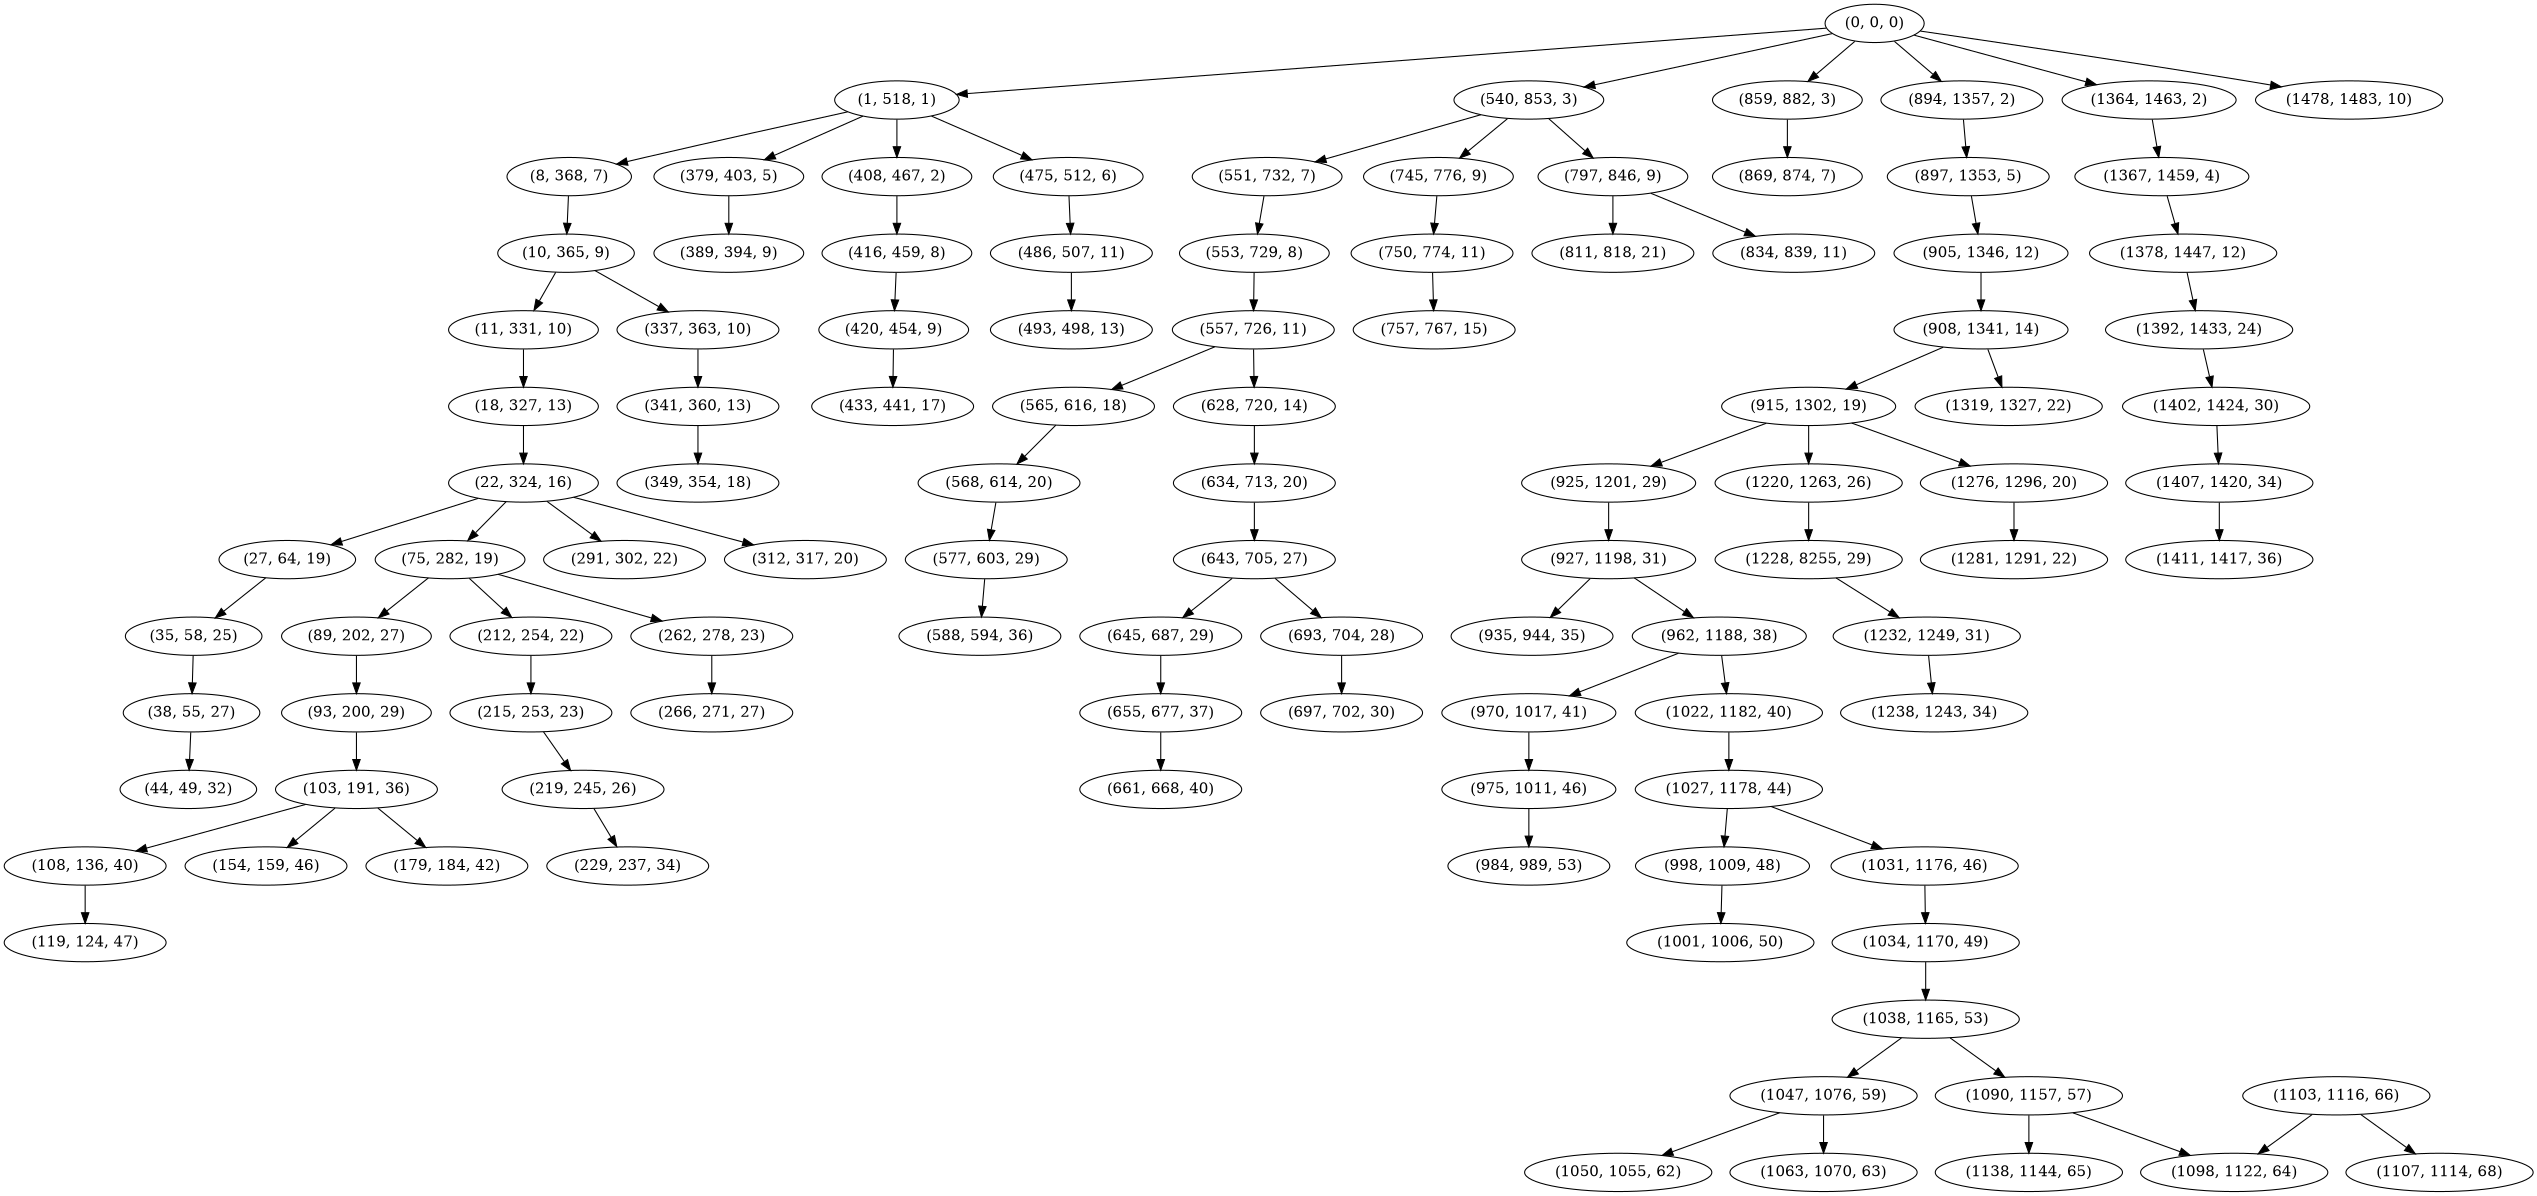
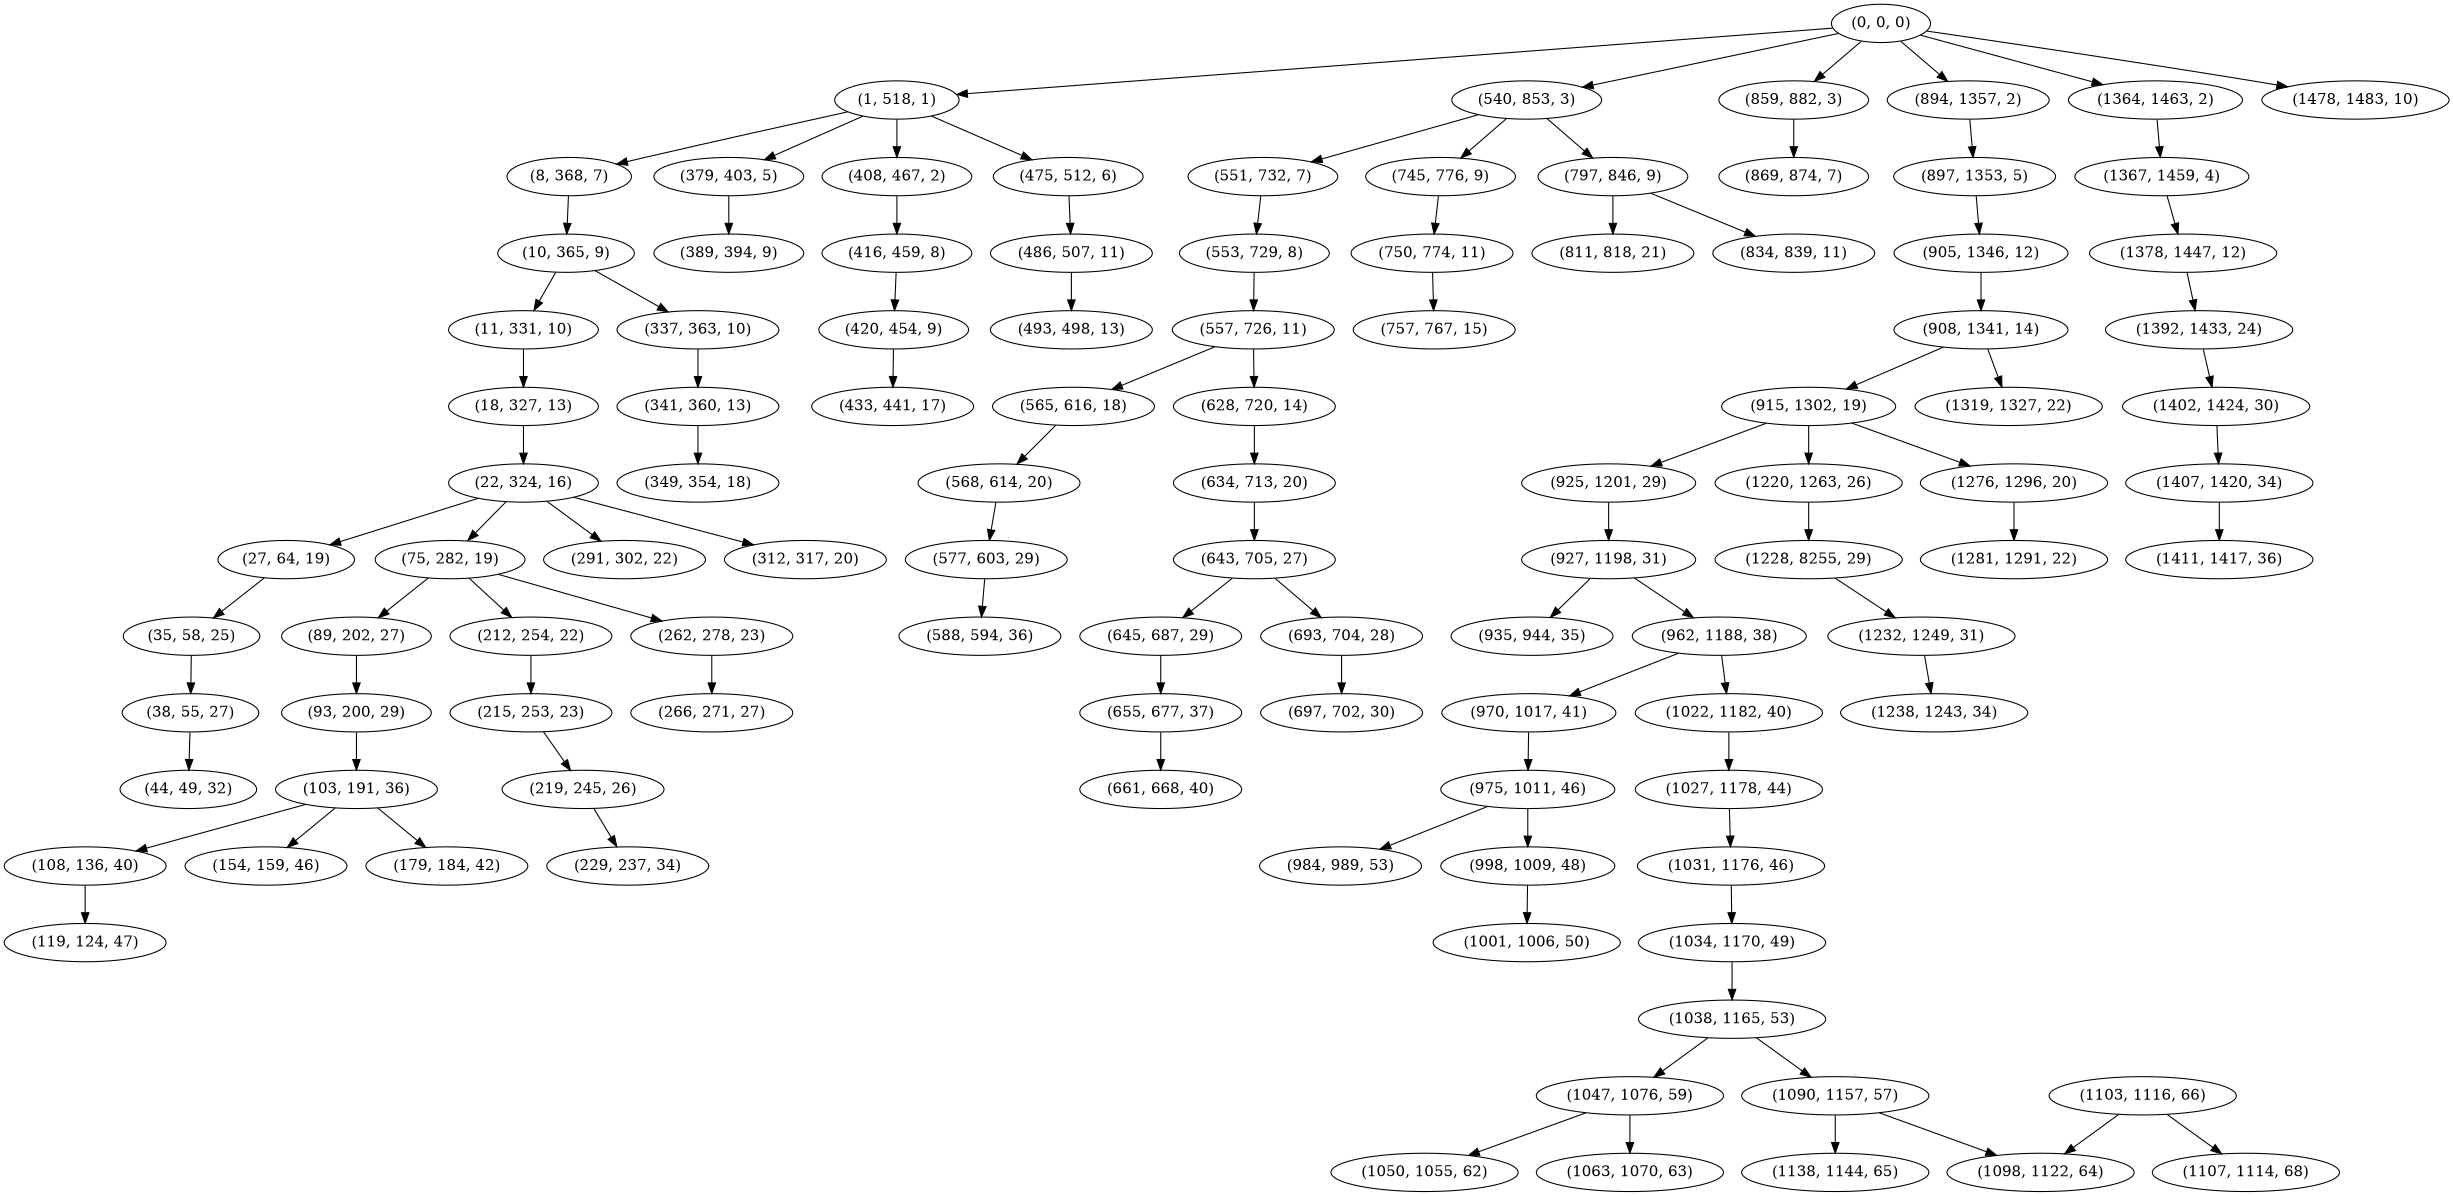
edge "(1027, 1178, 44)" -> "(998, 1009, 48)": now "(975, 1011, 46)" -> "(998, 1009, 48)"
